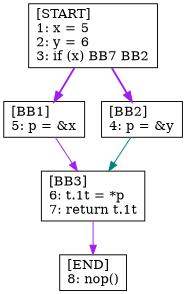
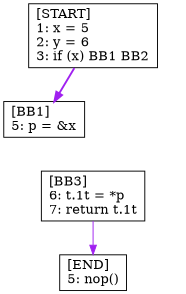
node "[START] 1: x = 5 2: y = 6 3: if (x) BB7 BB2": label "[START] 1: x = 5 2: y = 6 3: if (x) BB7 BB2" -> "[START] 1: x = 5 2: y = 6 3: if (x) BB1 BB2"
node "[BB2] 4: p = &y": removed
edge "[BB1] 5: p = &x" -> "[BB3] 6: t.1t = *p 7: return t.1t": removed
node "[END] 8: nop()": label "[END] 8: nop()" -> "[END] 5: nop()"
